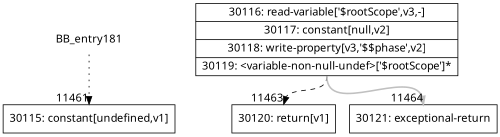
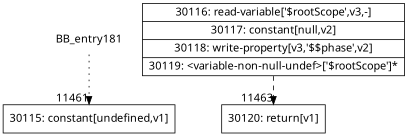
node "30121: exceptional-return": removed
